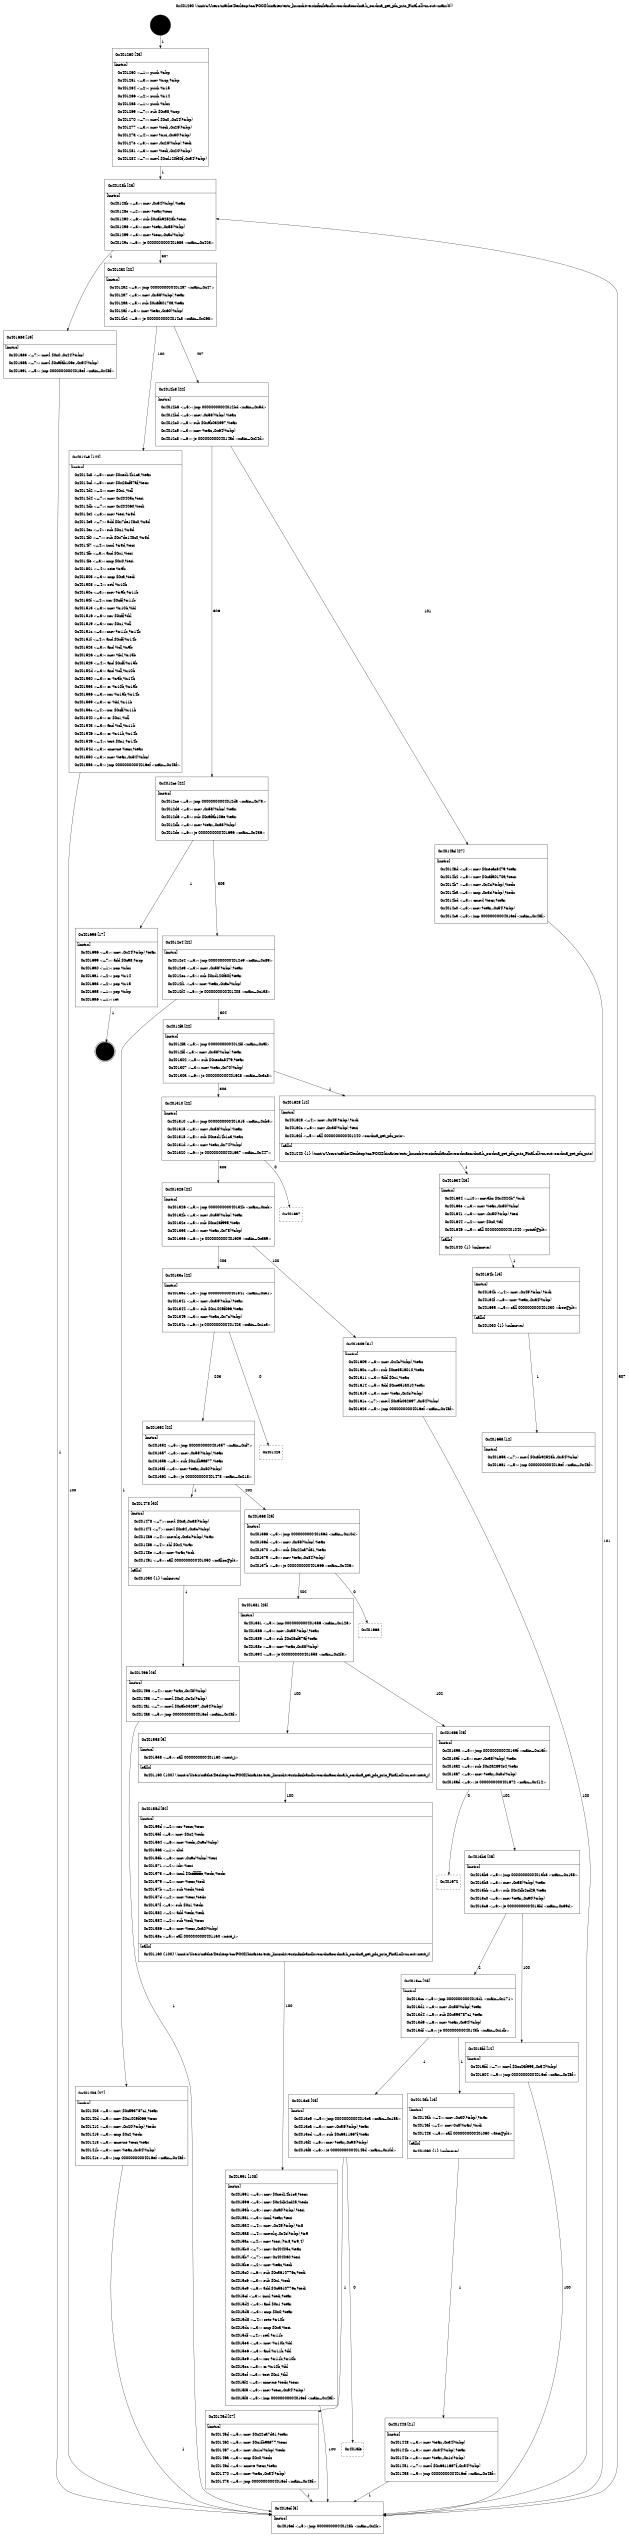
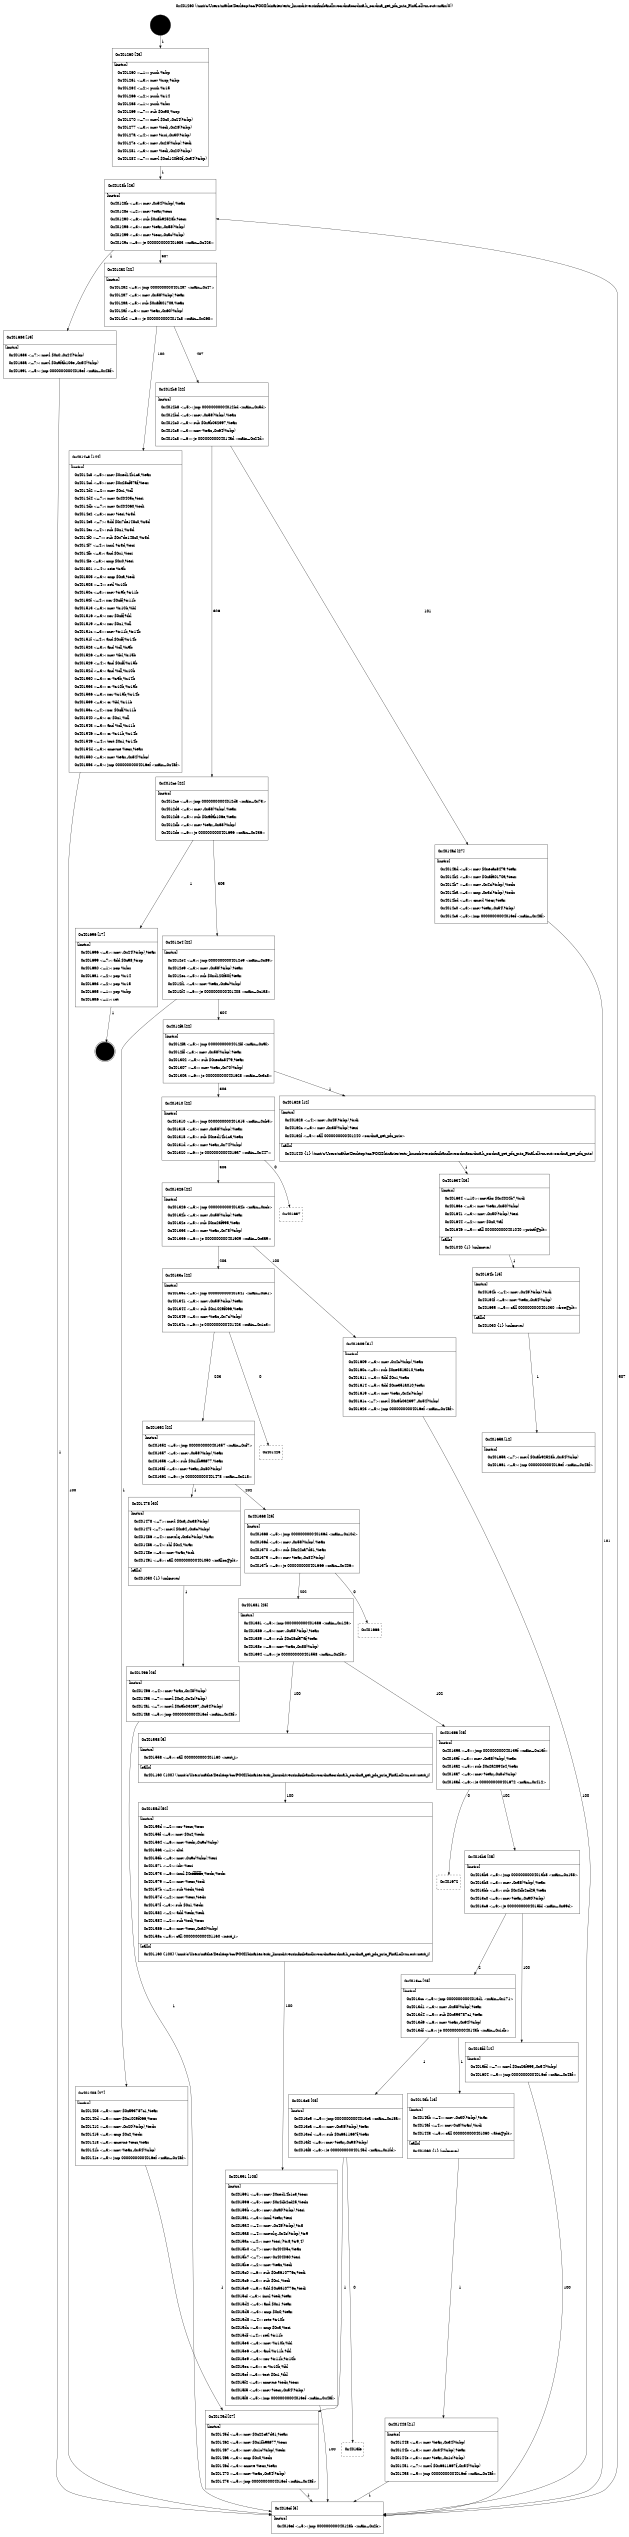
edge "0x401408 [27]" -> "0x4016ef [5]": now "0x401408 [27]" -> "0x40145d [27]"
